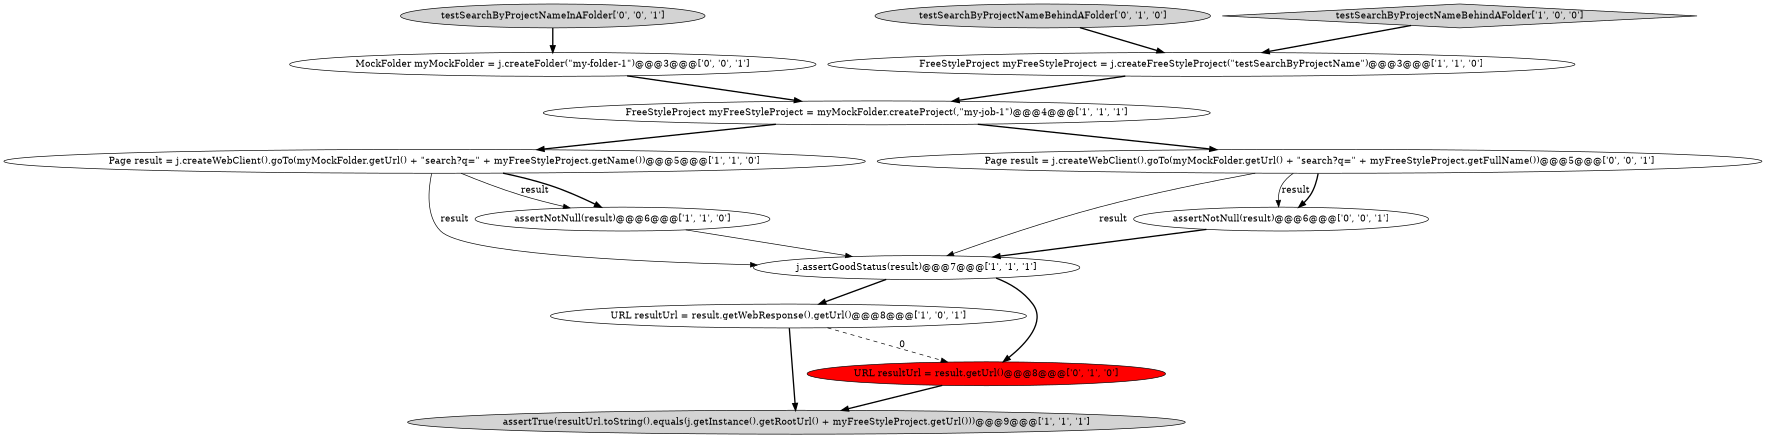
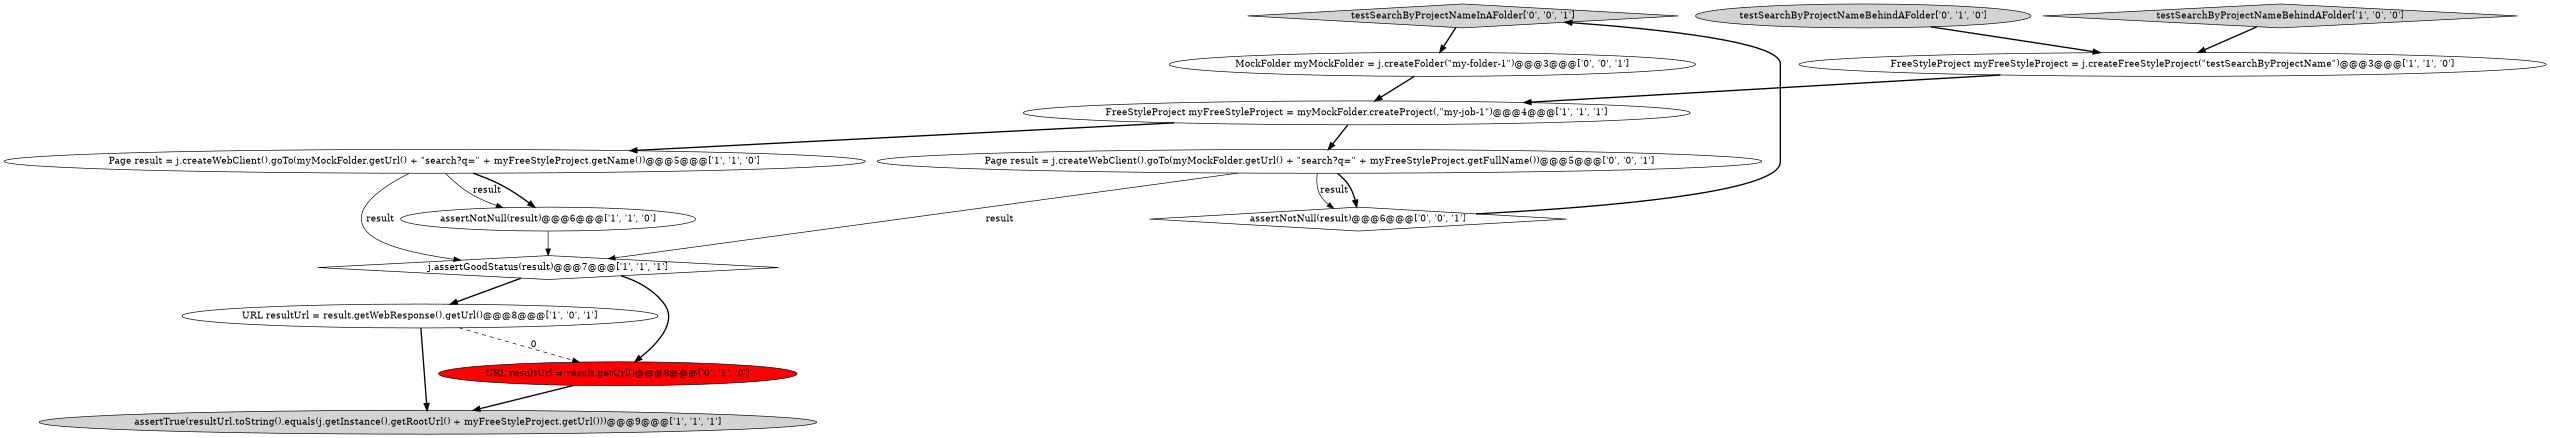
node "testSearchByProjectNameInAFolder['0', '0', '1']": shape ellipse -> diamond
node "assertNotNull(result)@@@6@@@['0', '0', '1']": shape ellipse -> diamond
edge "assertNotNull(result)@@@6@@@['0', '0', '1']" -> "j.assertGoodStatus(result)@@@7@@@['1', '1', '1']": now "assertNotNull(result)@@@6@@@['0', '0', '1']" -> "testSearchByProjectNameInAFolder['0', '0', '1']"
node "j.assertGoodStatus(result)@@@7@@@['1', '1', '1']": shape ellipse -> diamond
